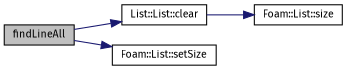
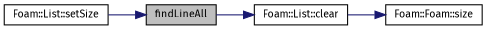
node "List::List::clear": label "List::List::clear" -> "Foam::List::clear"
node "Foam::List::size": label "Foam::List::size" -> "Foam::Foam::size"
edge "findLineAll" -> "Foam::List::setSize": reversed
